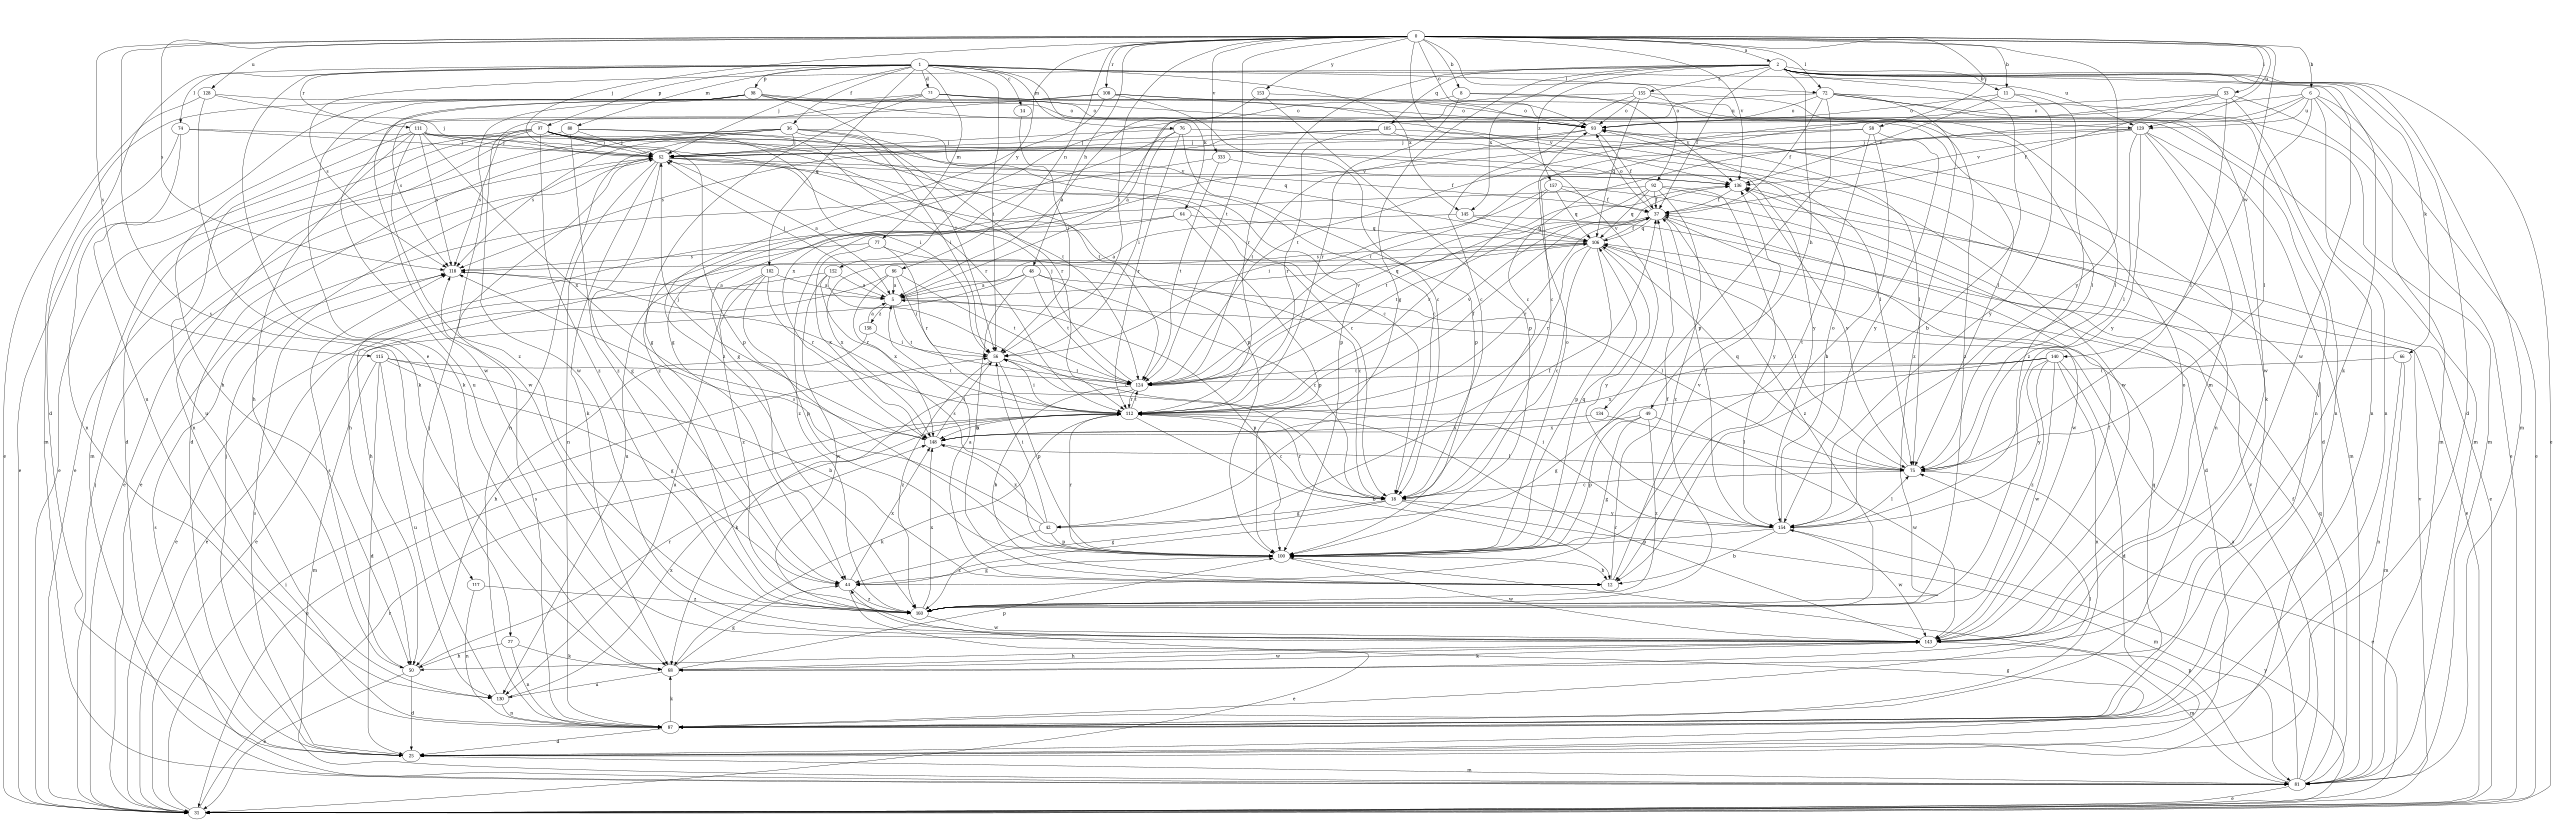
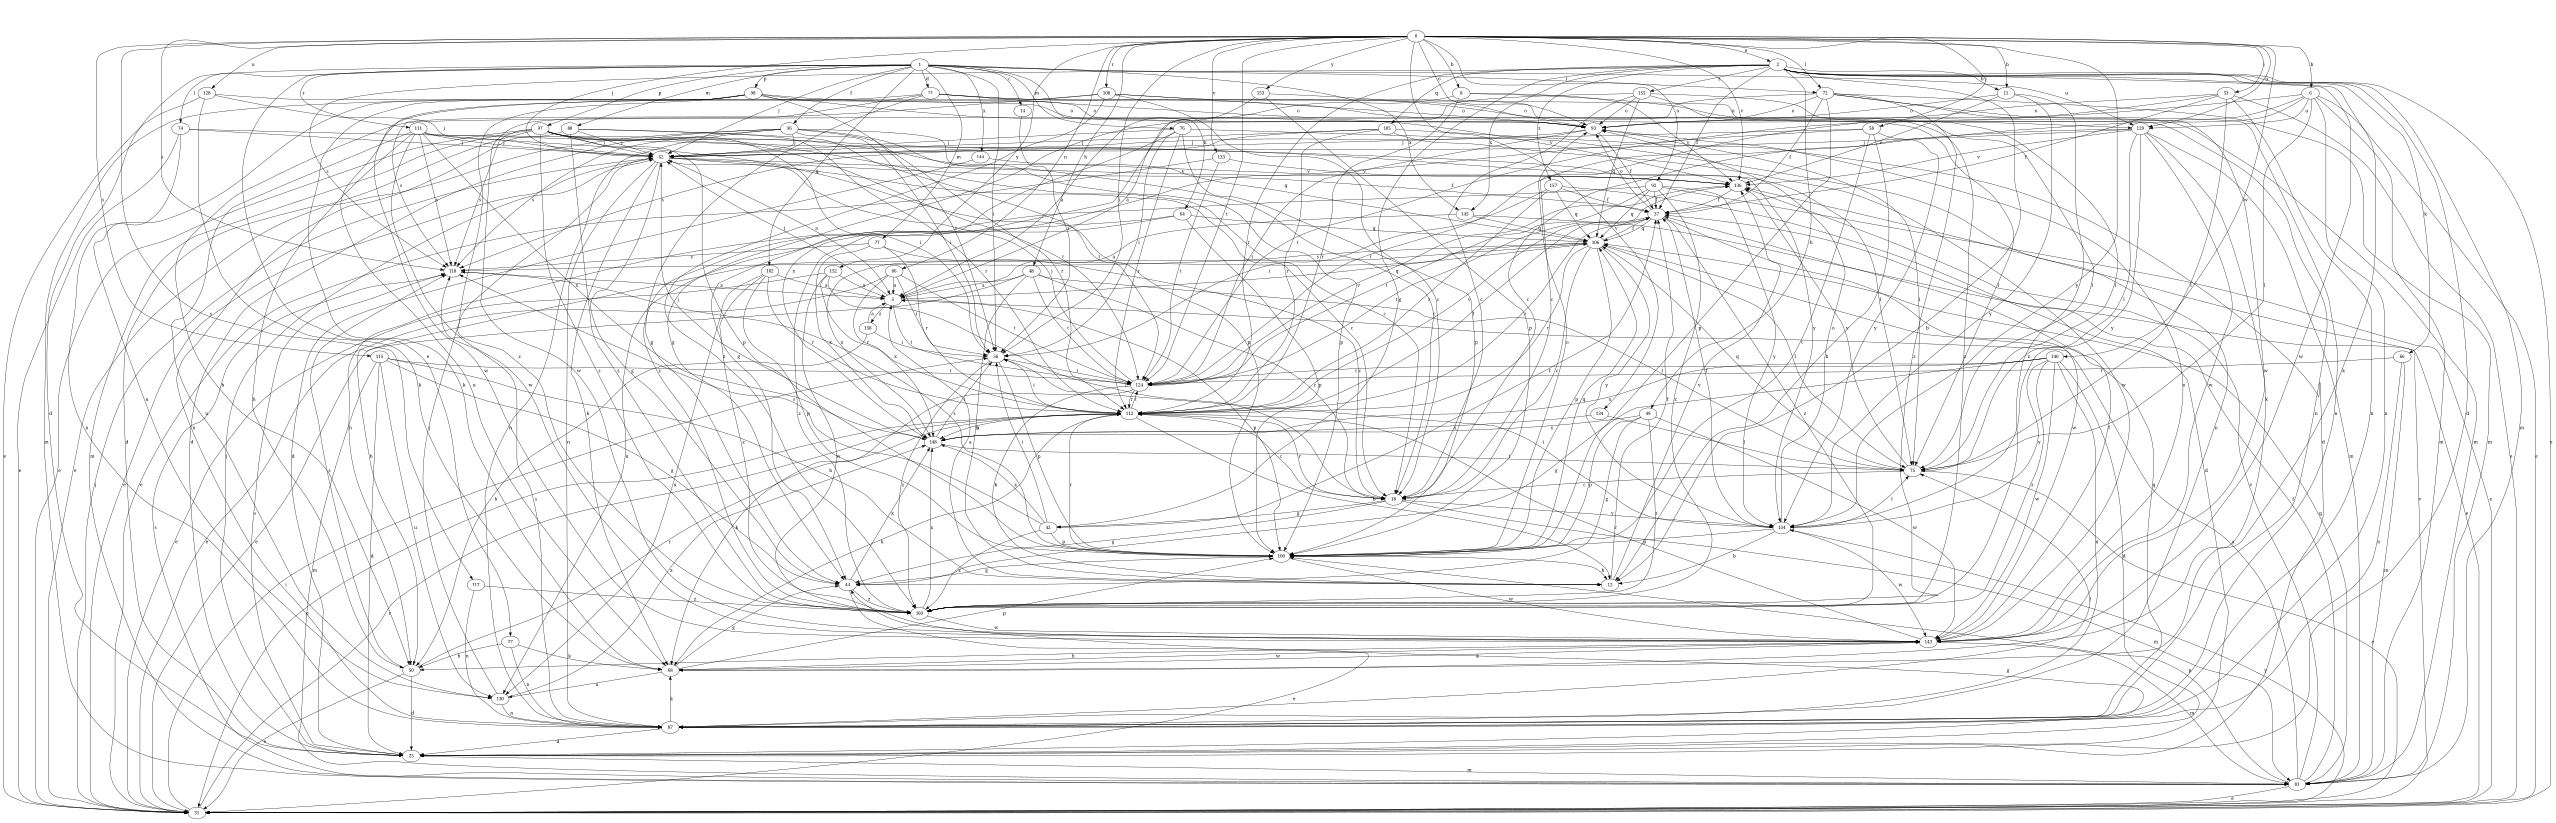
node "144": added
node "333": label "333" -> "133"
edge "129" -> "143": label "m" -> "w"
